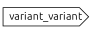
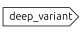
node "variant_variant": label "variant_variant" -> "deep_variant"
